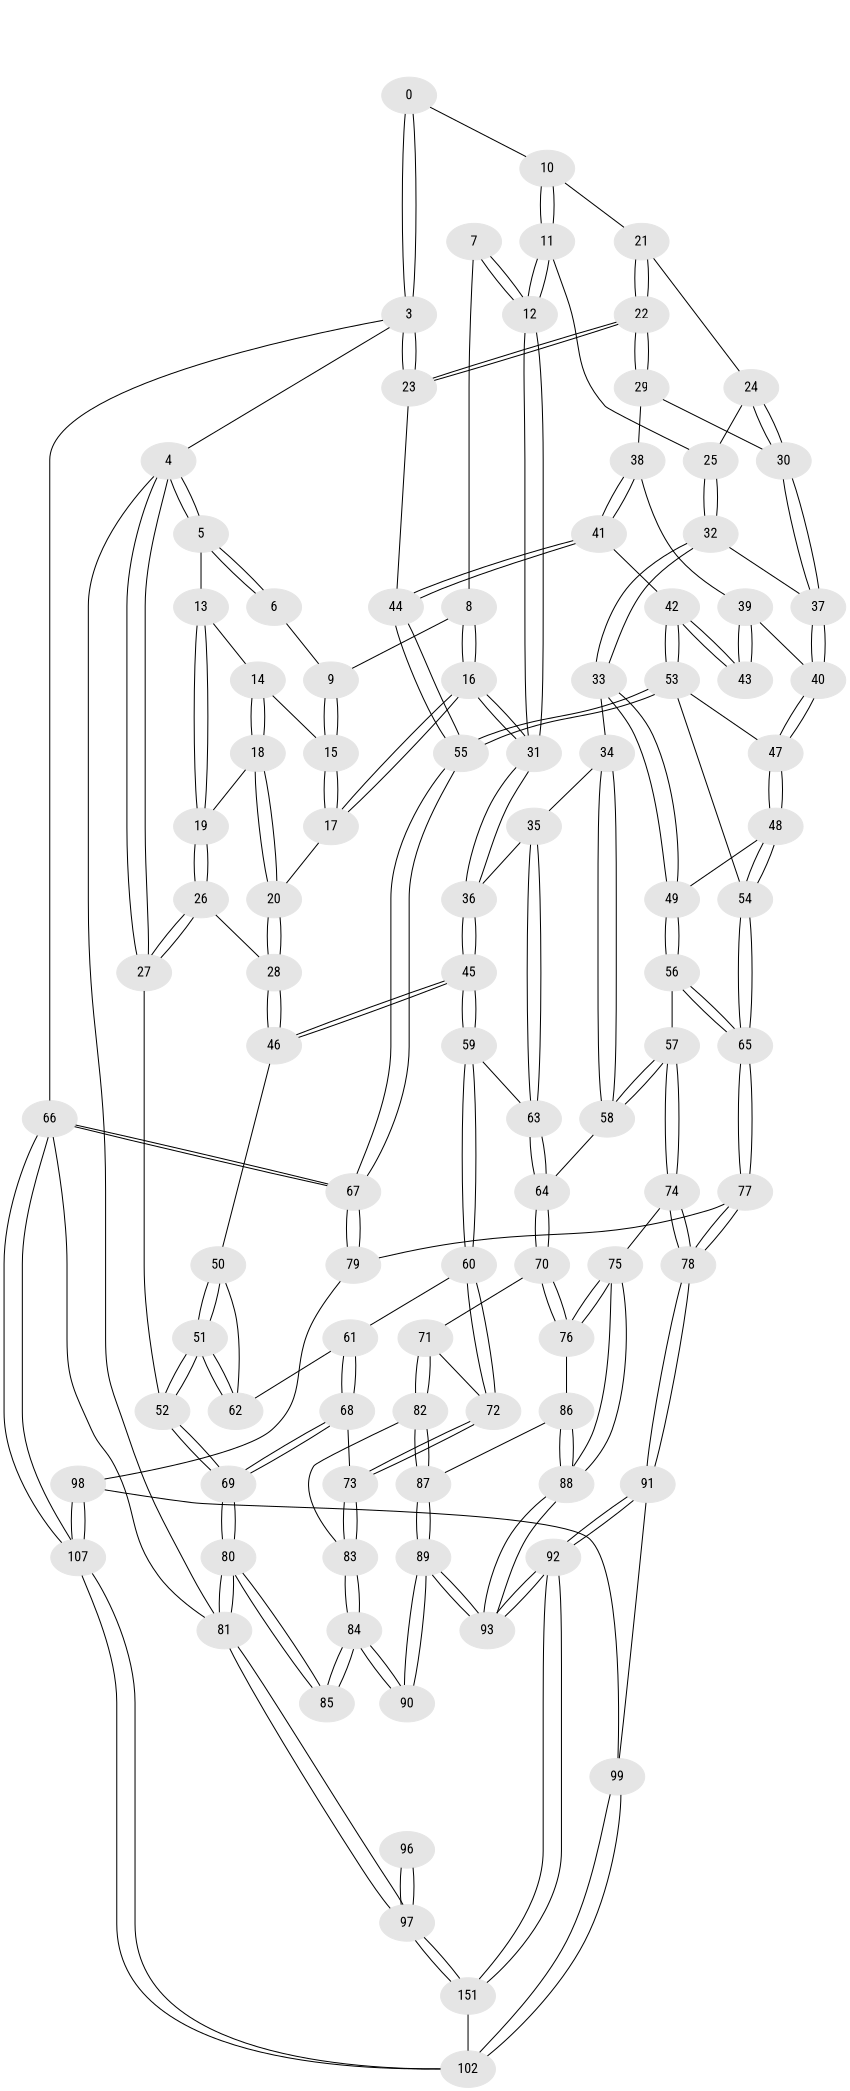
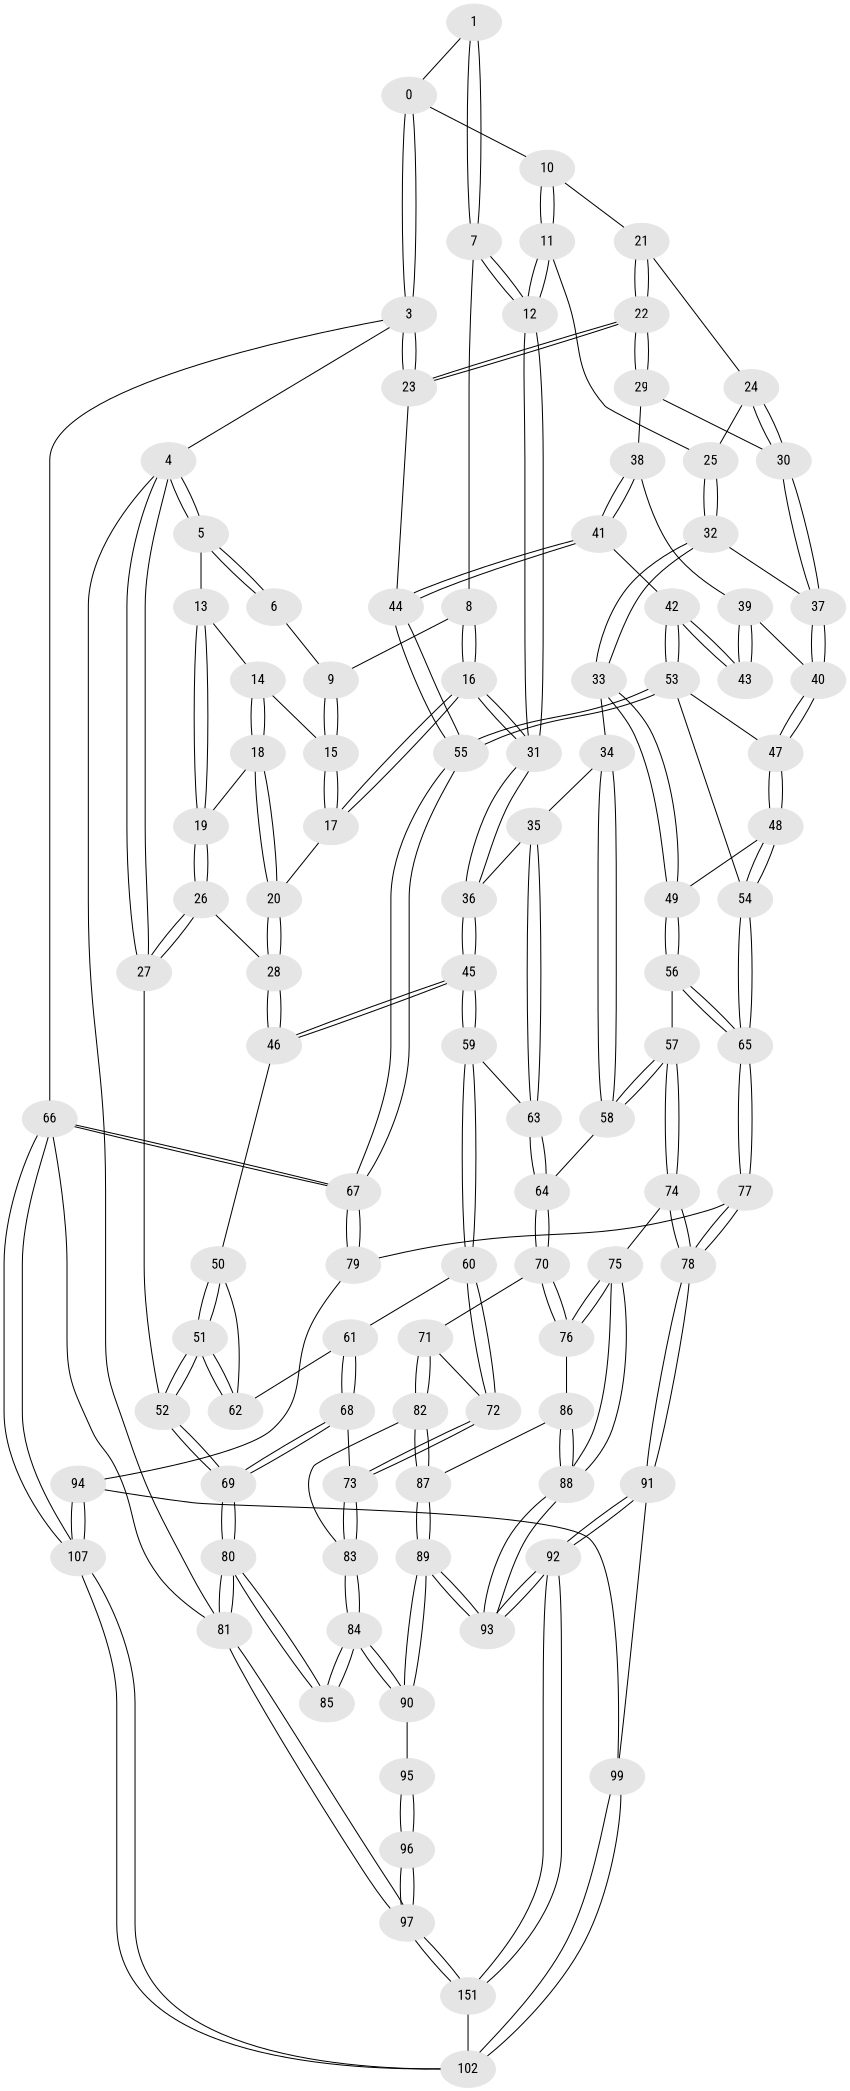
node "1": added
node "98": label "98" -> "94"
node "95": added
